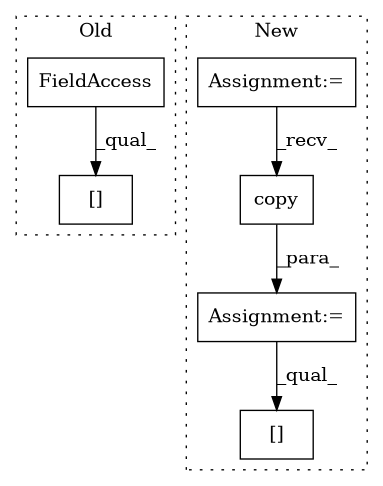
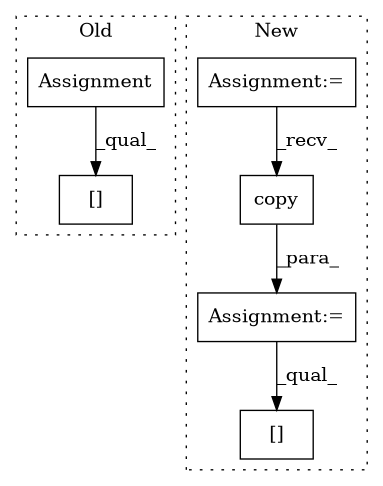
node "FieldAccess": label "FieldAccess" -> "Assignment"
